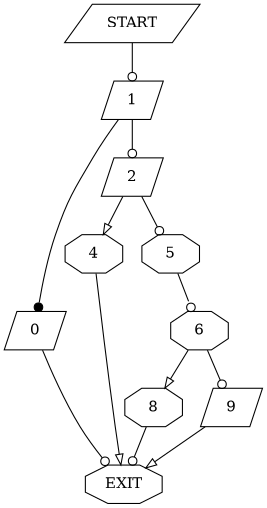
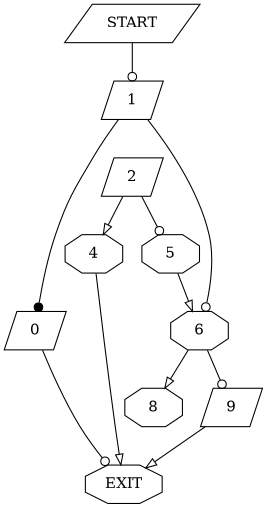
edge "1" -> "2": now "1" -> "6"
edge "5" -> "6": arrowhead odot -> onormal
edge "8" -> "EXIT": removed
